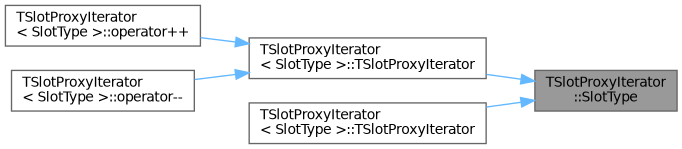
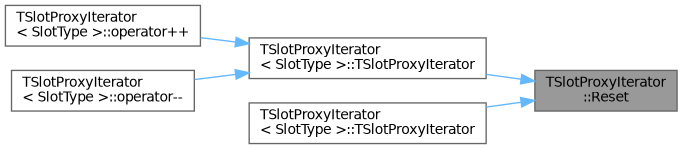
node "TSlotProxyIterator ::SlotType": label "TSlotProxyIterator ::SlotType" -> "TSlotProxyIterator ::Reset"
